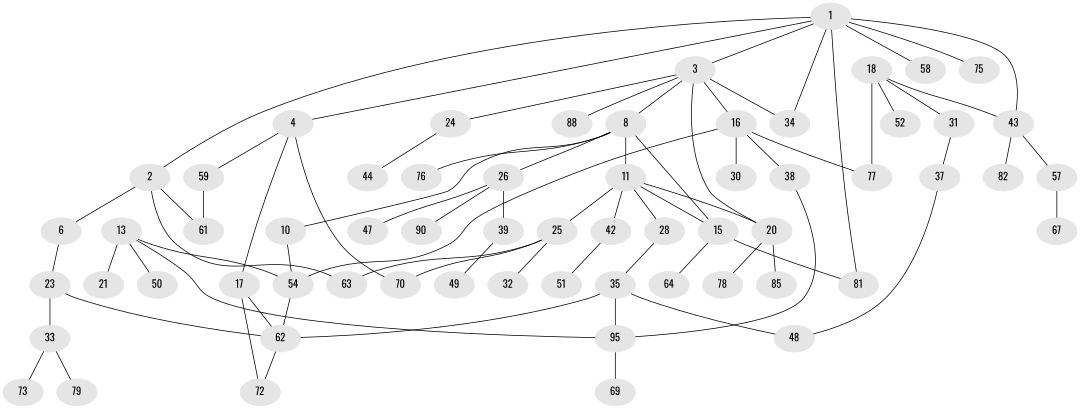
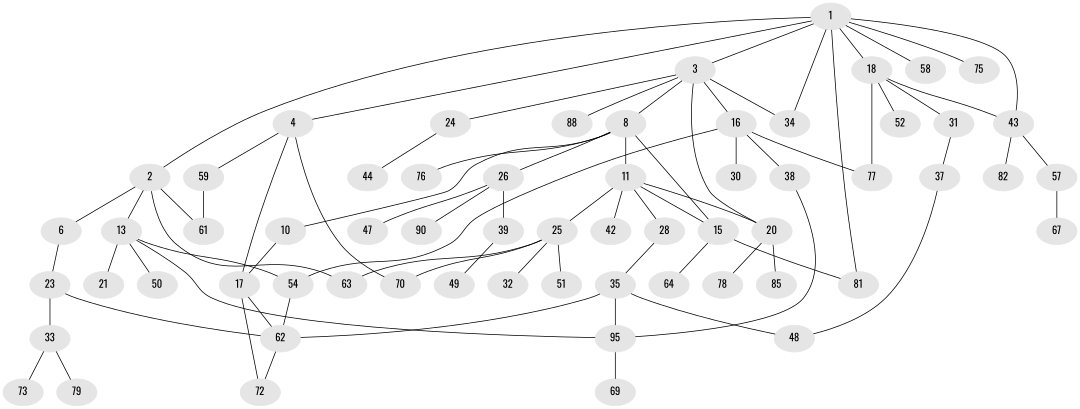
edge "1" -- "18": added
edge "2" -- "13": added
edge "10" -- "54": now "10" -- "17"
edge "42" -- "51": now "25" -- "51"
